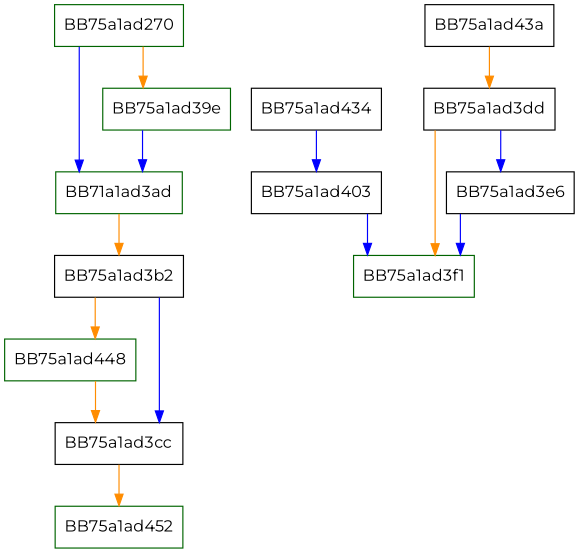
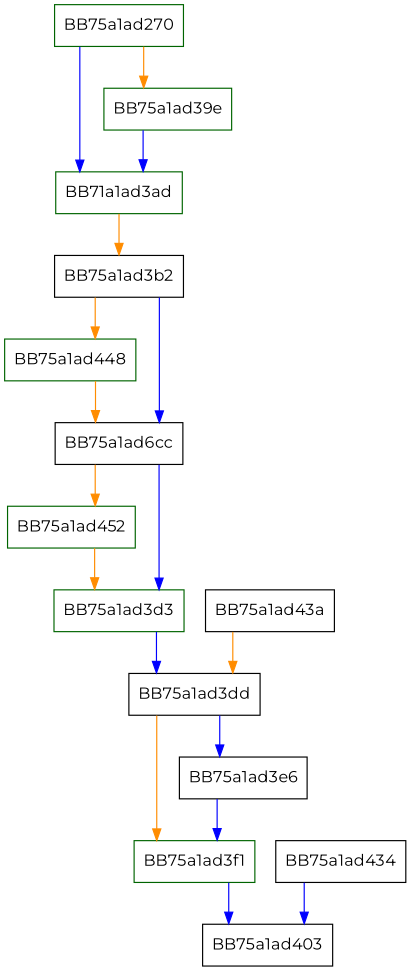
edge "BB75a1ad403" -> "BB75a1ad3f1": reversed
node "BB75a1ad3cc": label "BB75a1ad3cc" -> "BB75a1ad6cc"
node "BB75a1ad3d3": added
